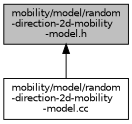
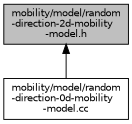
node "mobility/model/random -direction-2d-mobility -model.cc": label "mobility/model/random -direction-2d-mobility -model.cc" -> "mobility/model/random -direction-0d-mobility -model.cc"
